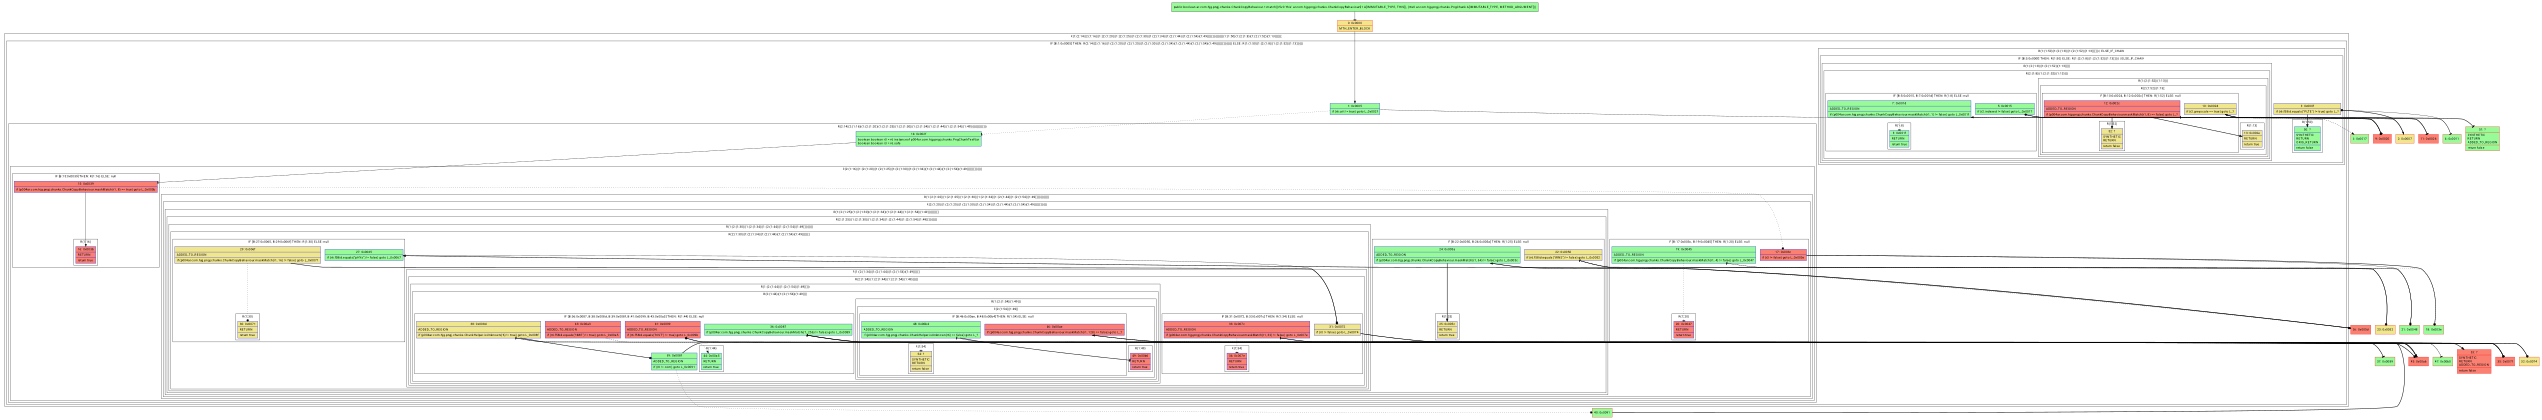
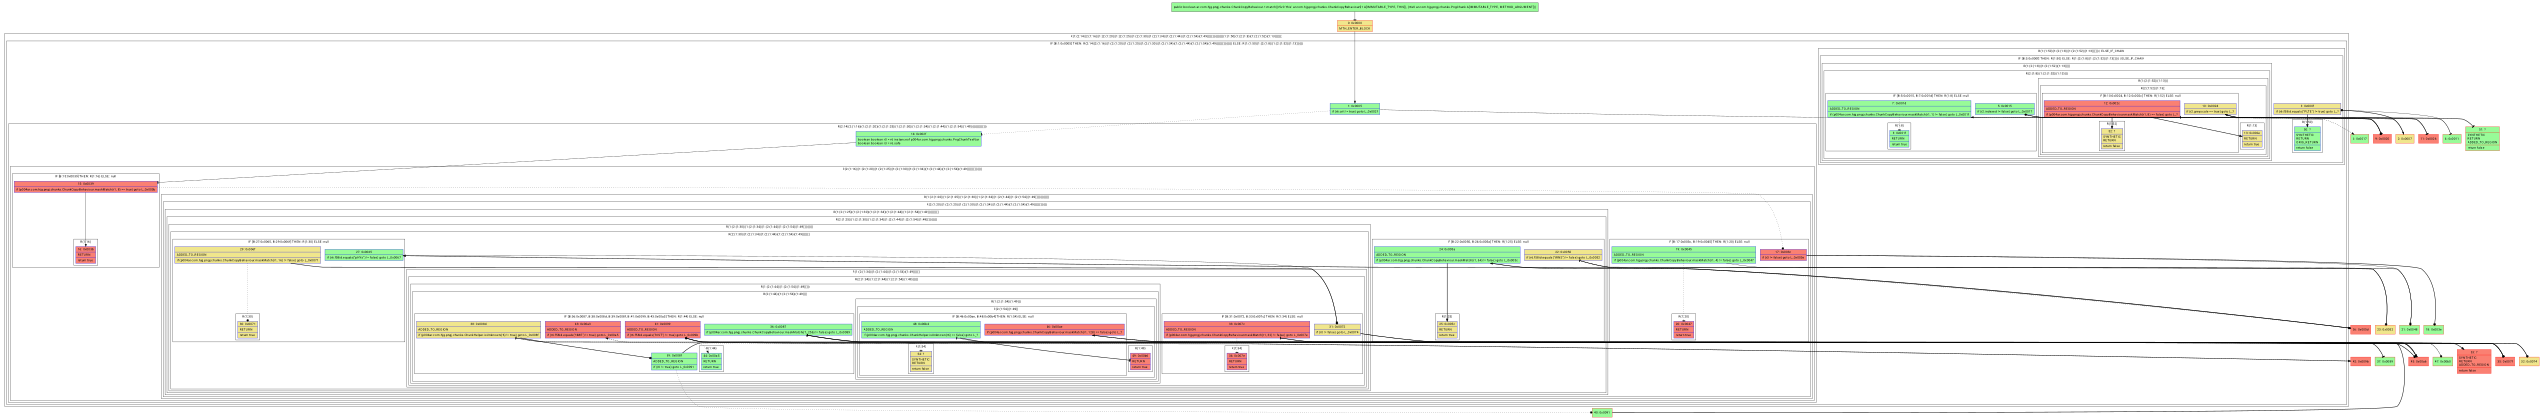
edge "18: 0x003e" -> "19: 0x0045": removed
edge "46: 0x00ae" -> "47: 0x00b0": arrowhead tee -> dot
node "42: 0x009b": added
node "39: 0x008f": text "if (r0 != com) goto L_0x0091" -> "if (r0 != true) goto L_0x0091"
